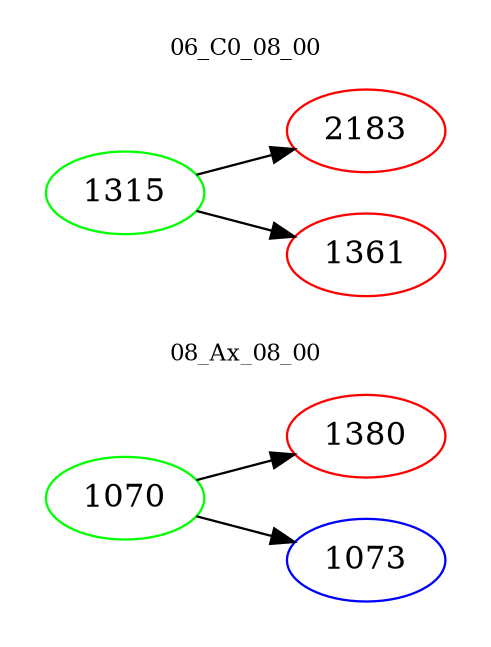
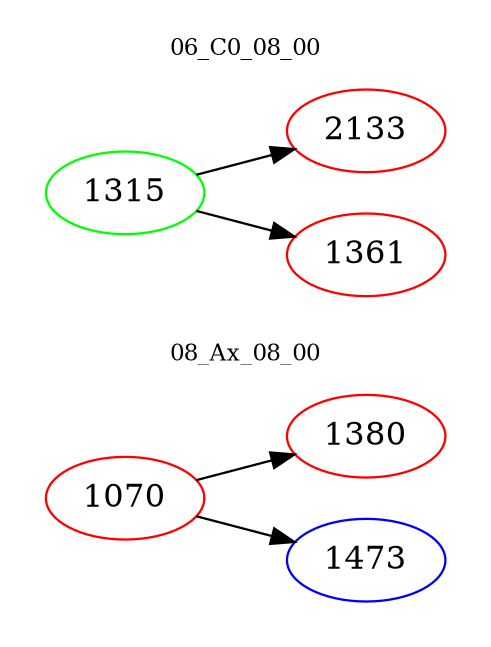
node "2183": label "2183" -> "2133"
node "1070": color green -> red
node "1073": label "1073" -> "1473"
